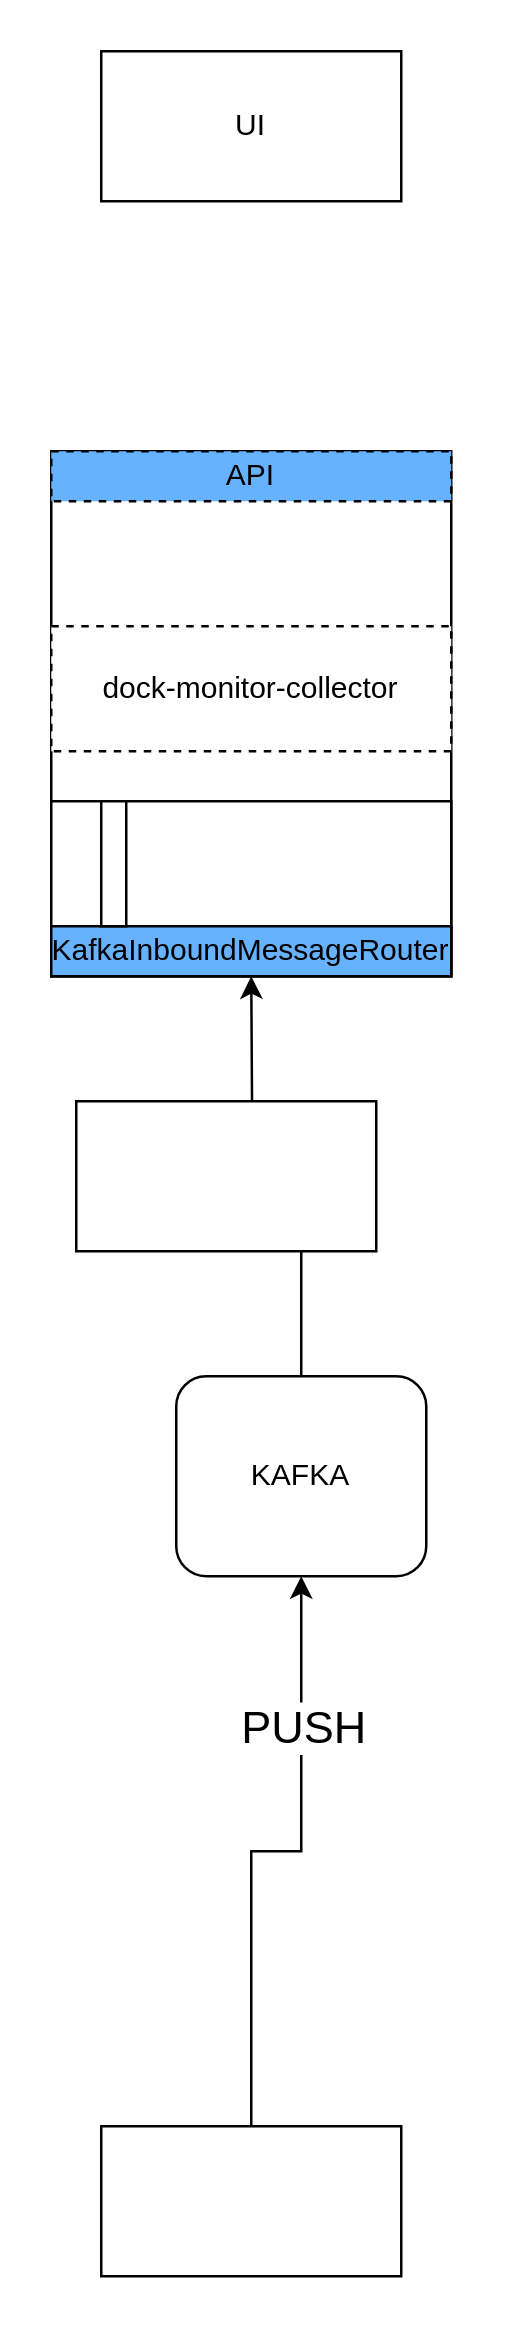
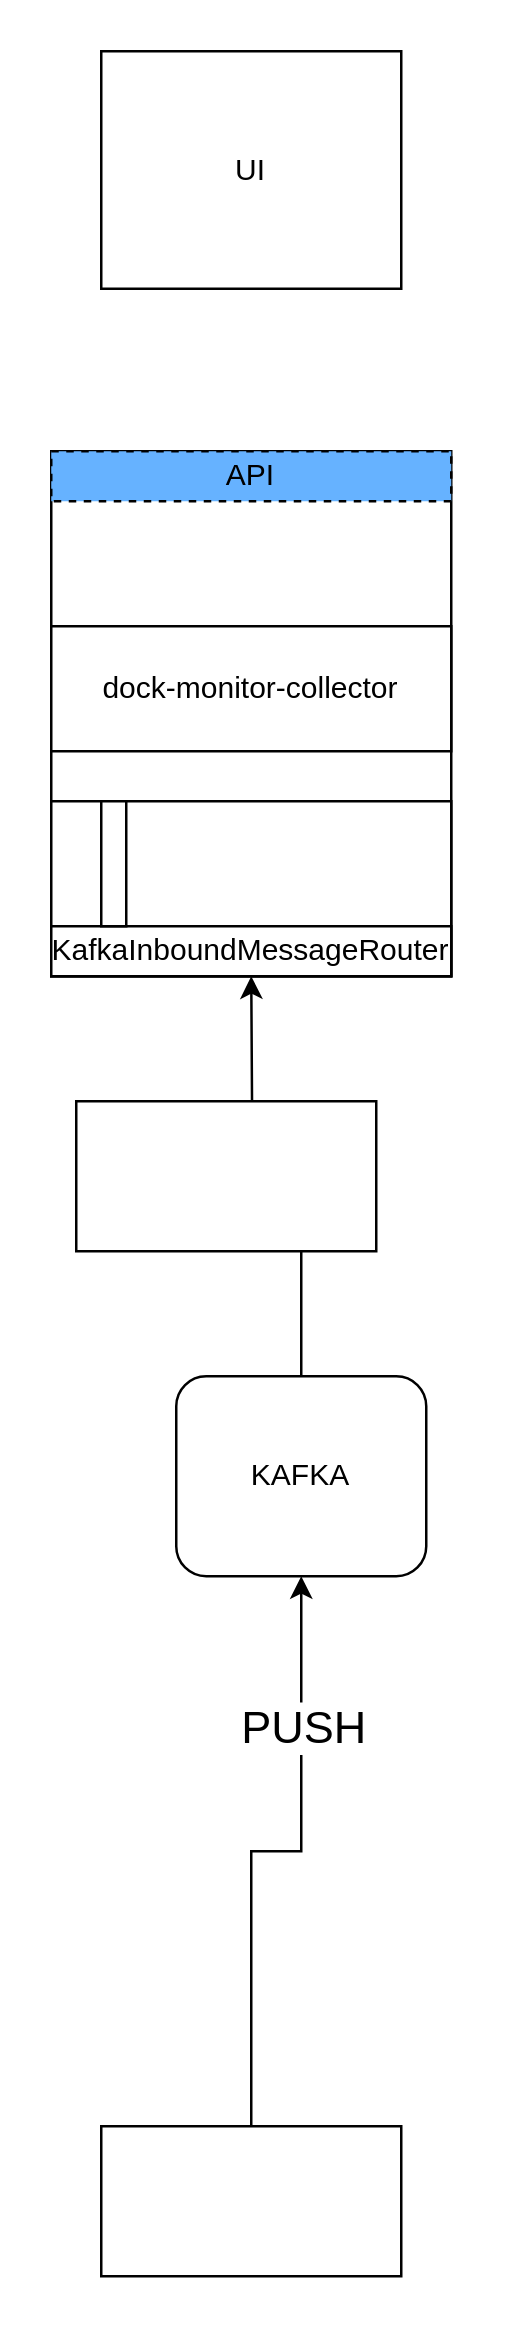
node "UI": size 300x150 -> 300x238
node "dock-monitor-collector": style dashed -> solid
node "KafkaInboundMessageRouter": fillcolor #66b2ff -> #ffffff
